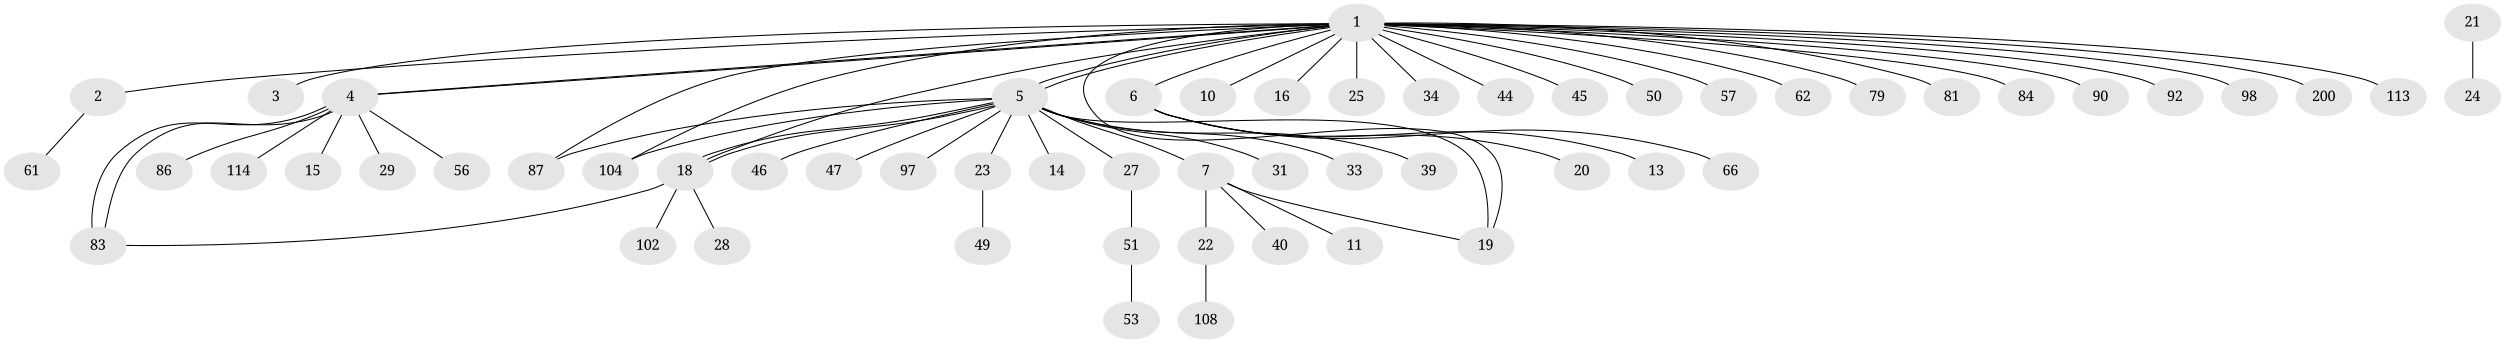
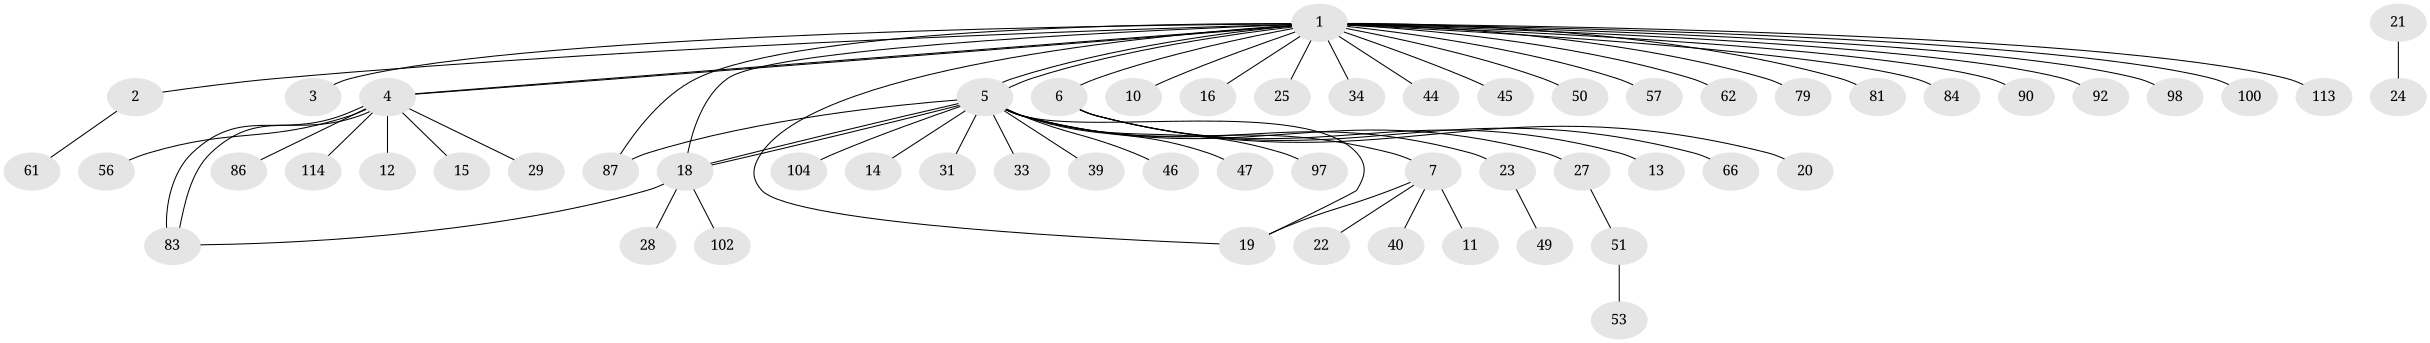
edge "1" -- "104": removed
node "200": label "200" -> "100"
node "12": added
node "108": removed
